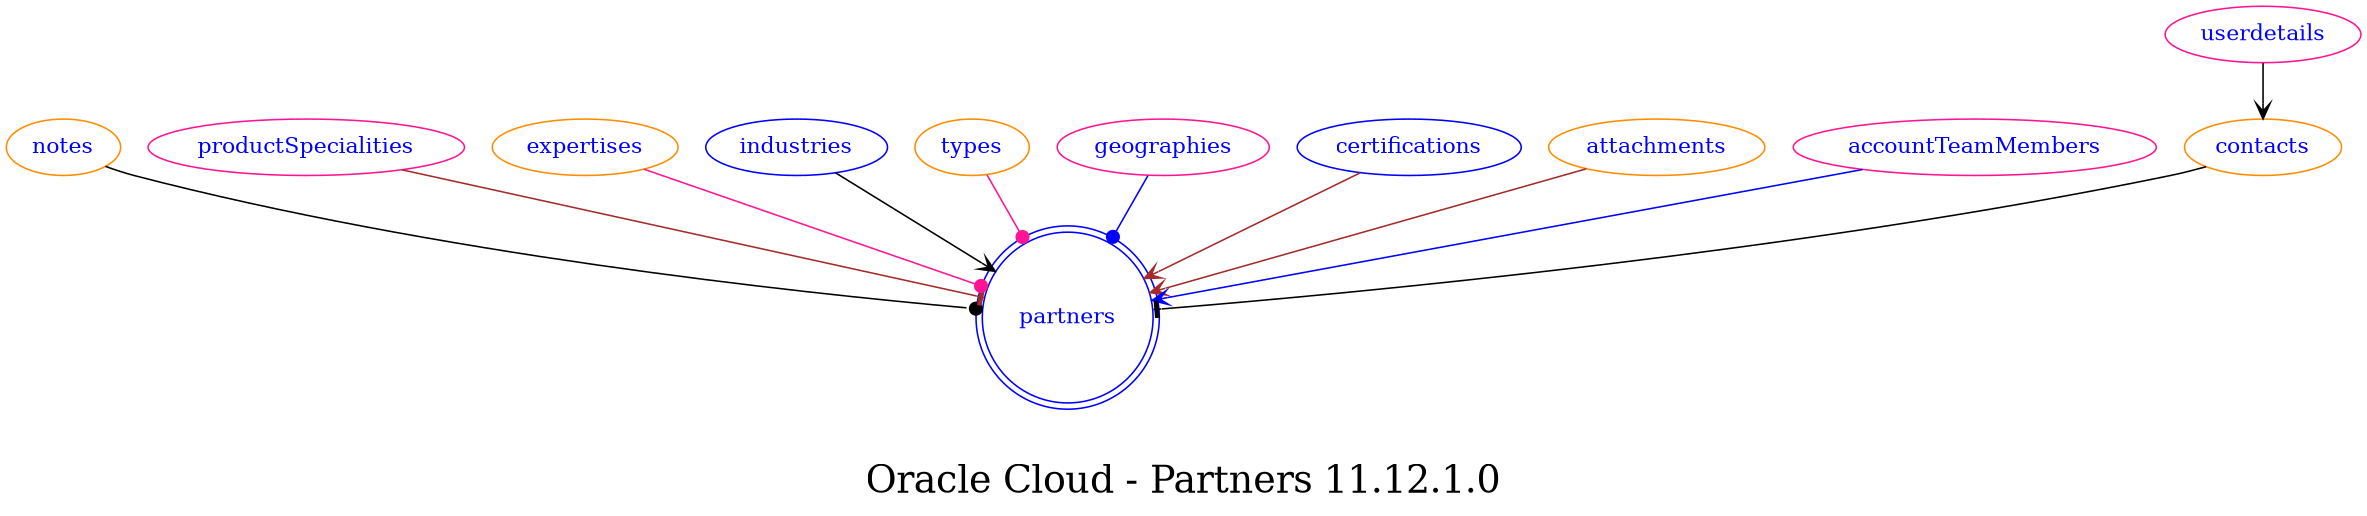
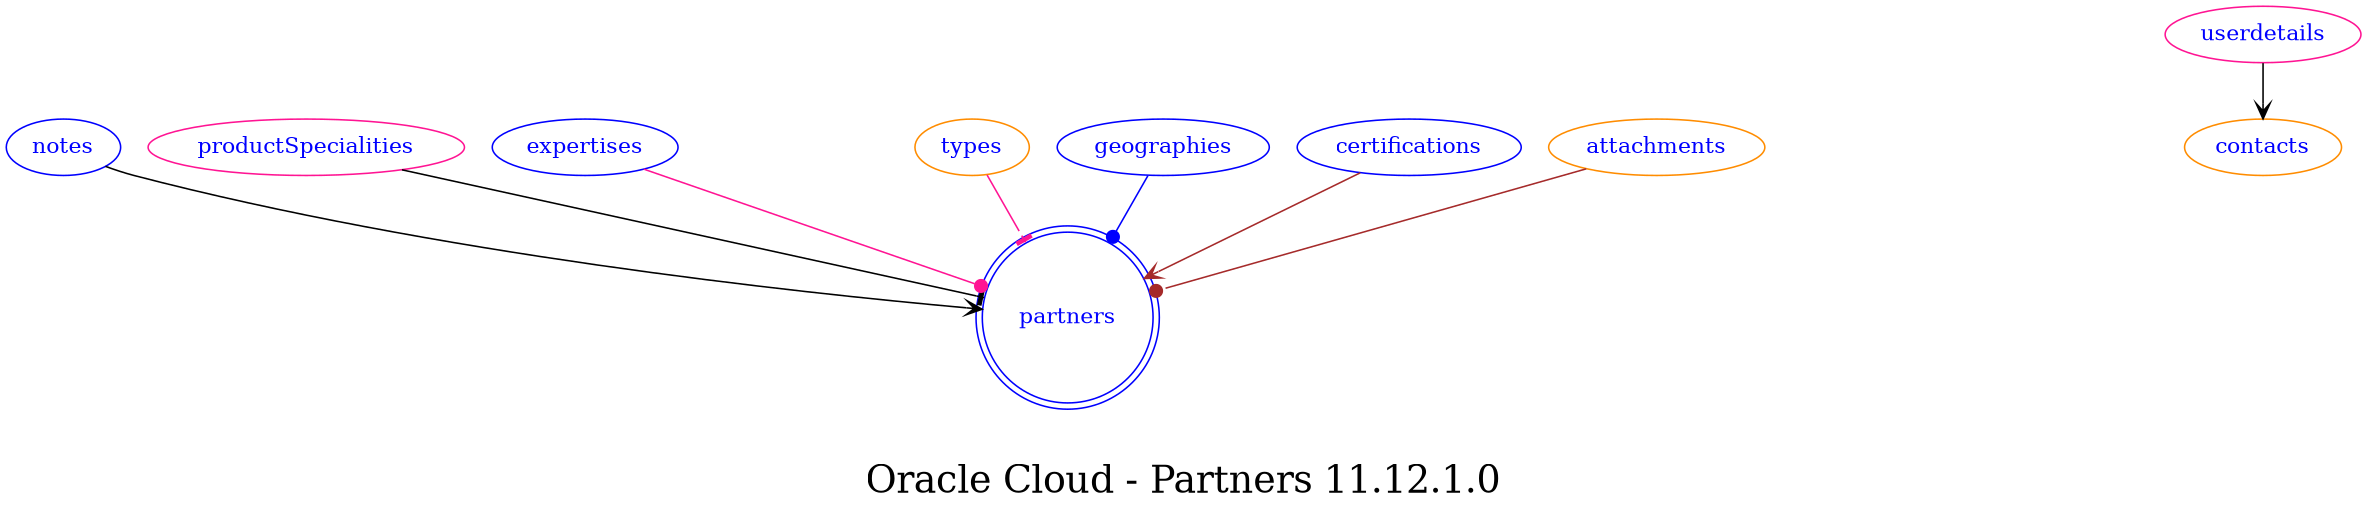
node "notes": color darkorange -> blue
node "expertises": color darkorange -> blue
node "industries": removed
node "geographies": color deeppink -> blue
node "accountTeamMembers": removed
edge "types" -> "partners": arrowhead dot -> tee
edge "attachments" -> "partners": arrowhead vee -> dot
edge "productSpecialities" -> "partners": color brown -> black
edge "contacts" -> "partners": removed
edge "notes" -> "partners": arrowhead dot -> vee
